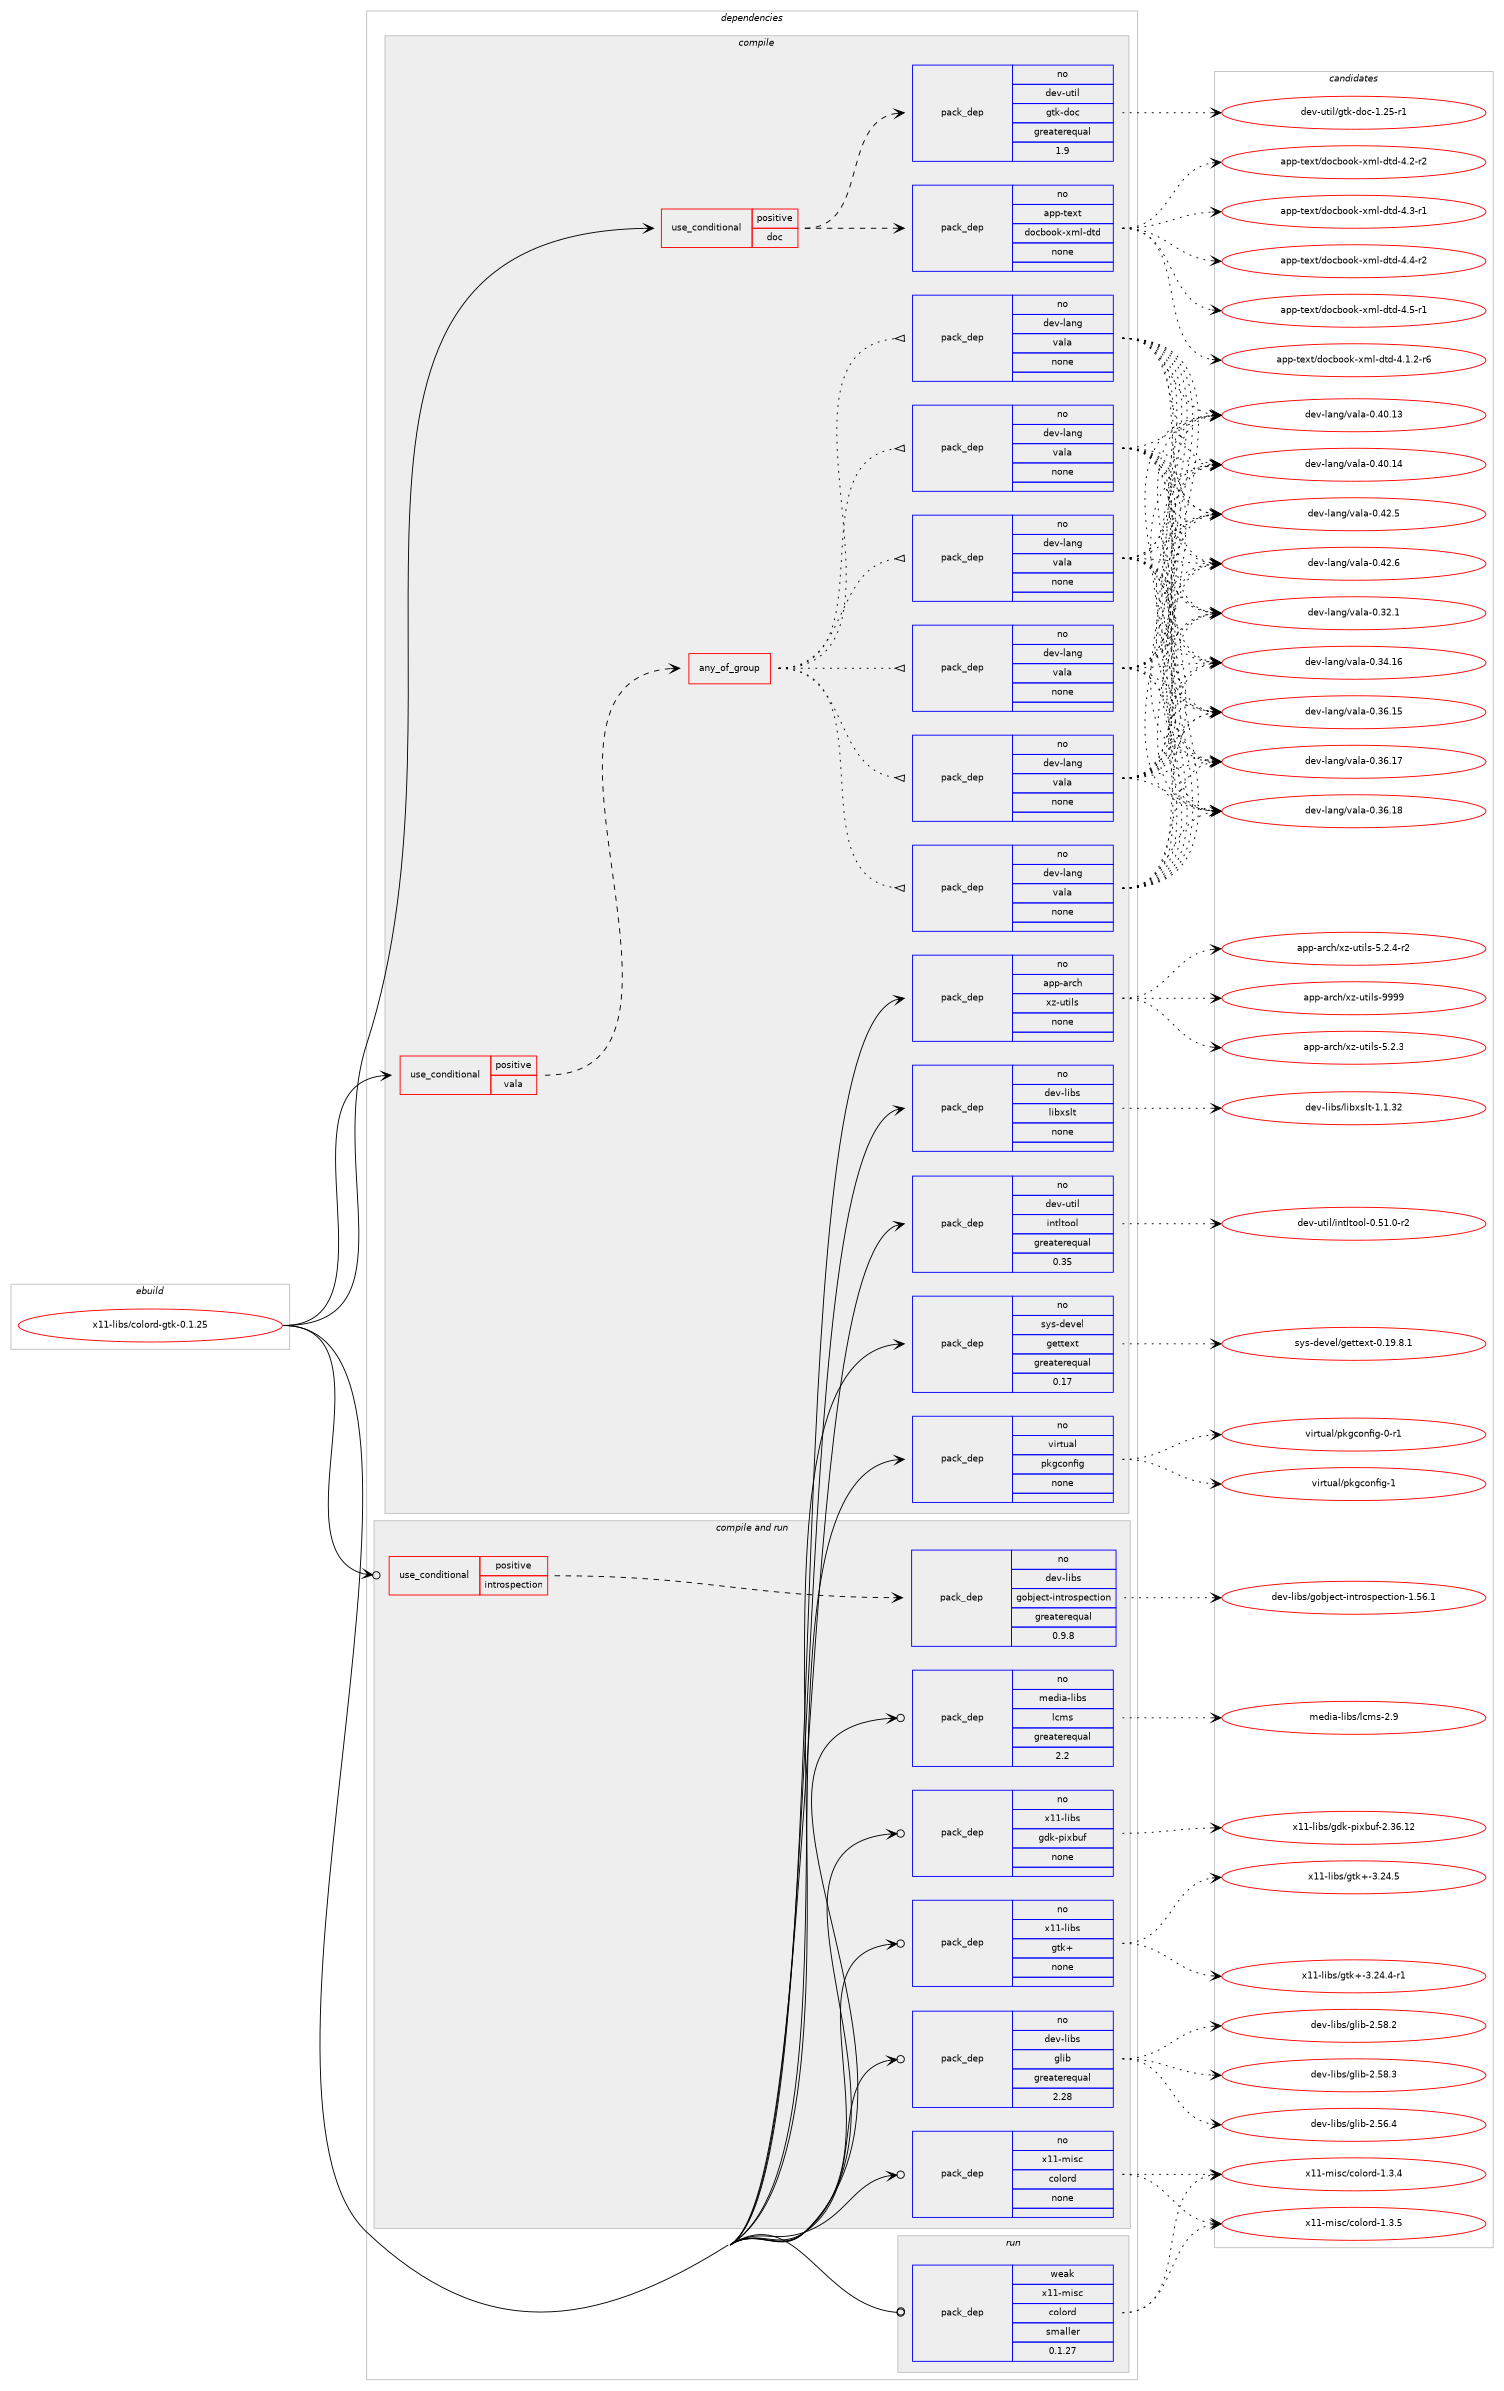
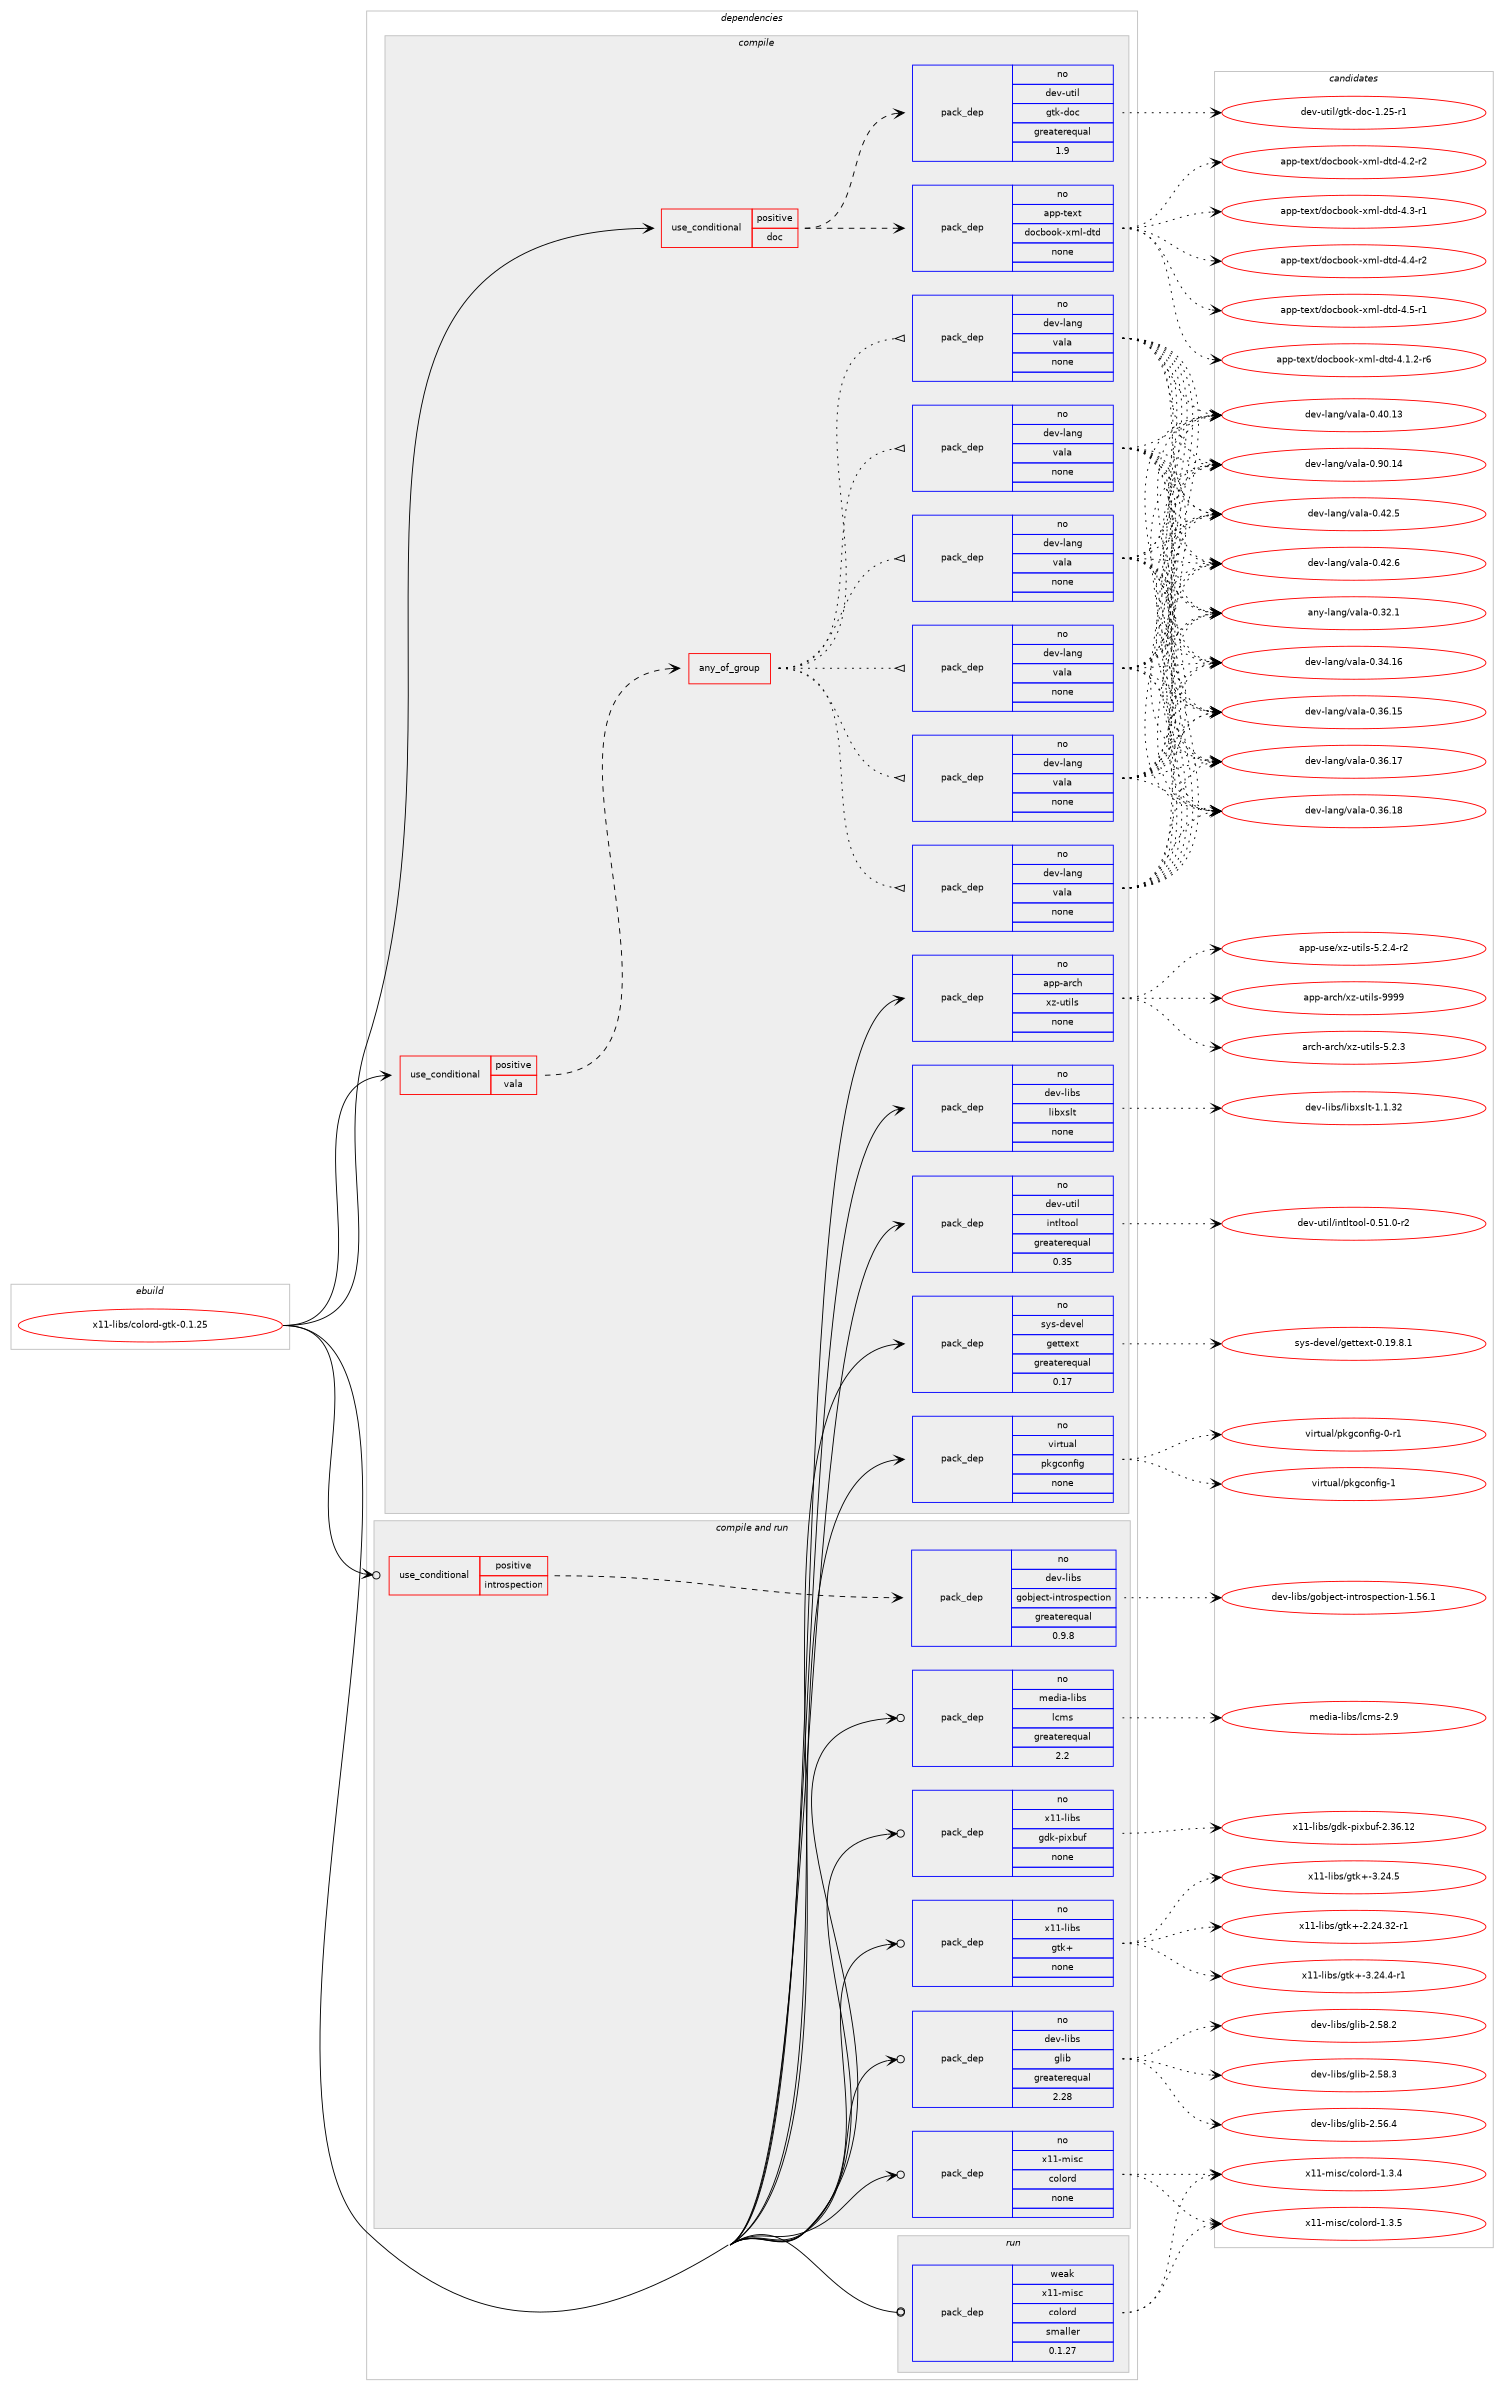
node "dev-lang/vala-0.40.14": label "dev-lang/vala-0.40.14" -> "dev-lang/vala-0.90.14"
node "dev-lang/vala-0.32.1": label "dev-lang/vala-0.32.1" -> "any-lang/vala-0.32.1"
node "app-arch/xz-utils-5.2.4-r2": label "app-arch/xz-utils-5.2.4-r2" -> "app-use/xz-utils-5.2.4-r2"
node "app-arch/xz-utils-5.2.3": label "app-arch/xz-utils-5.2.3" -> "arch-arch/xz-utils-5.2.3"
node "x11-libs/gtk+-2.24.32-r1": added
